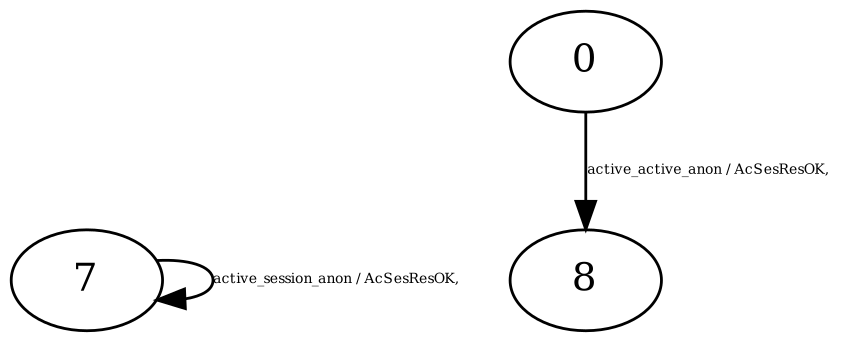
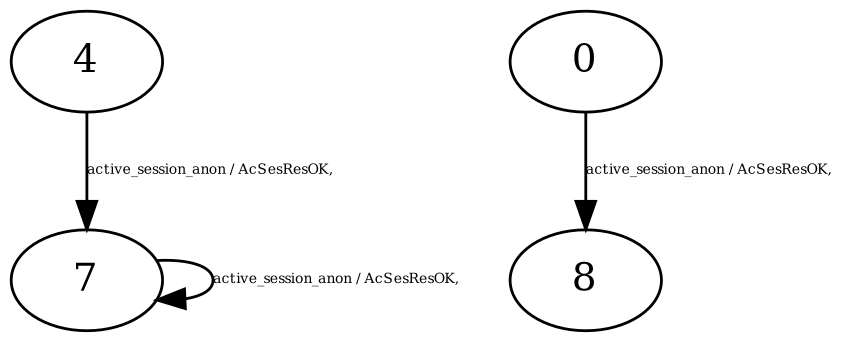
node "4": added
edge "0" -> "8": label "active_active_anon / AcSesResOK," -> "active_session_anon / AcSesResOK,"
